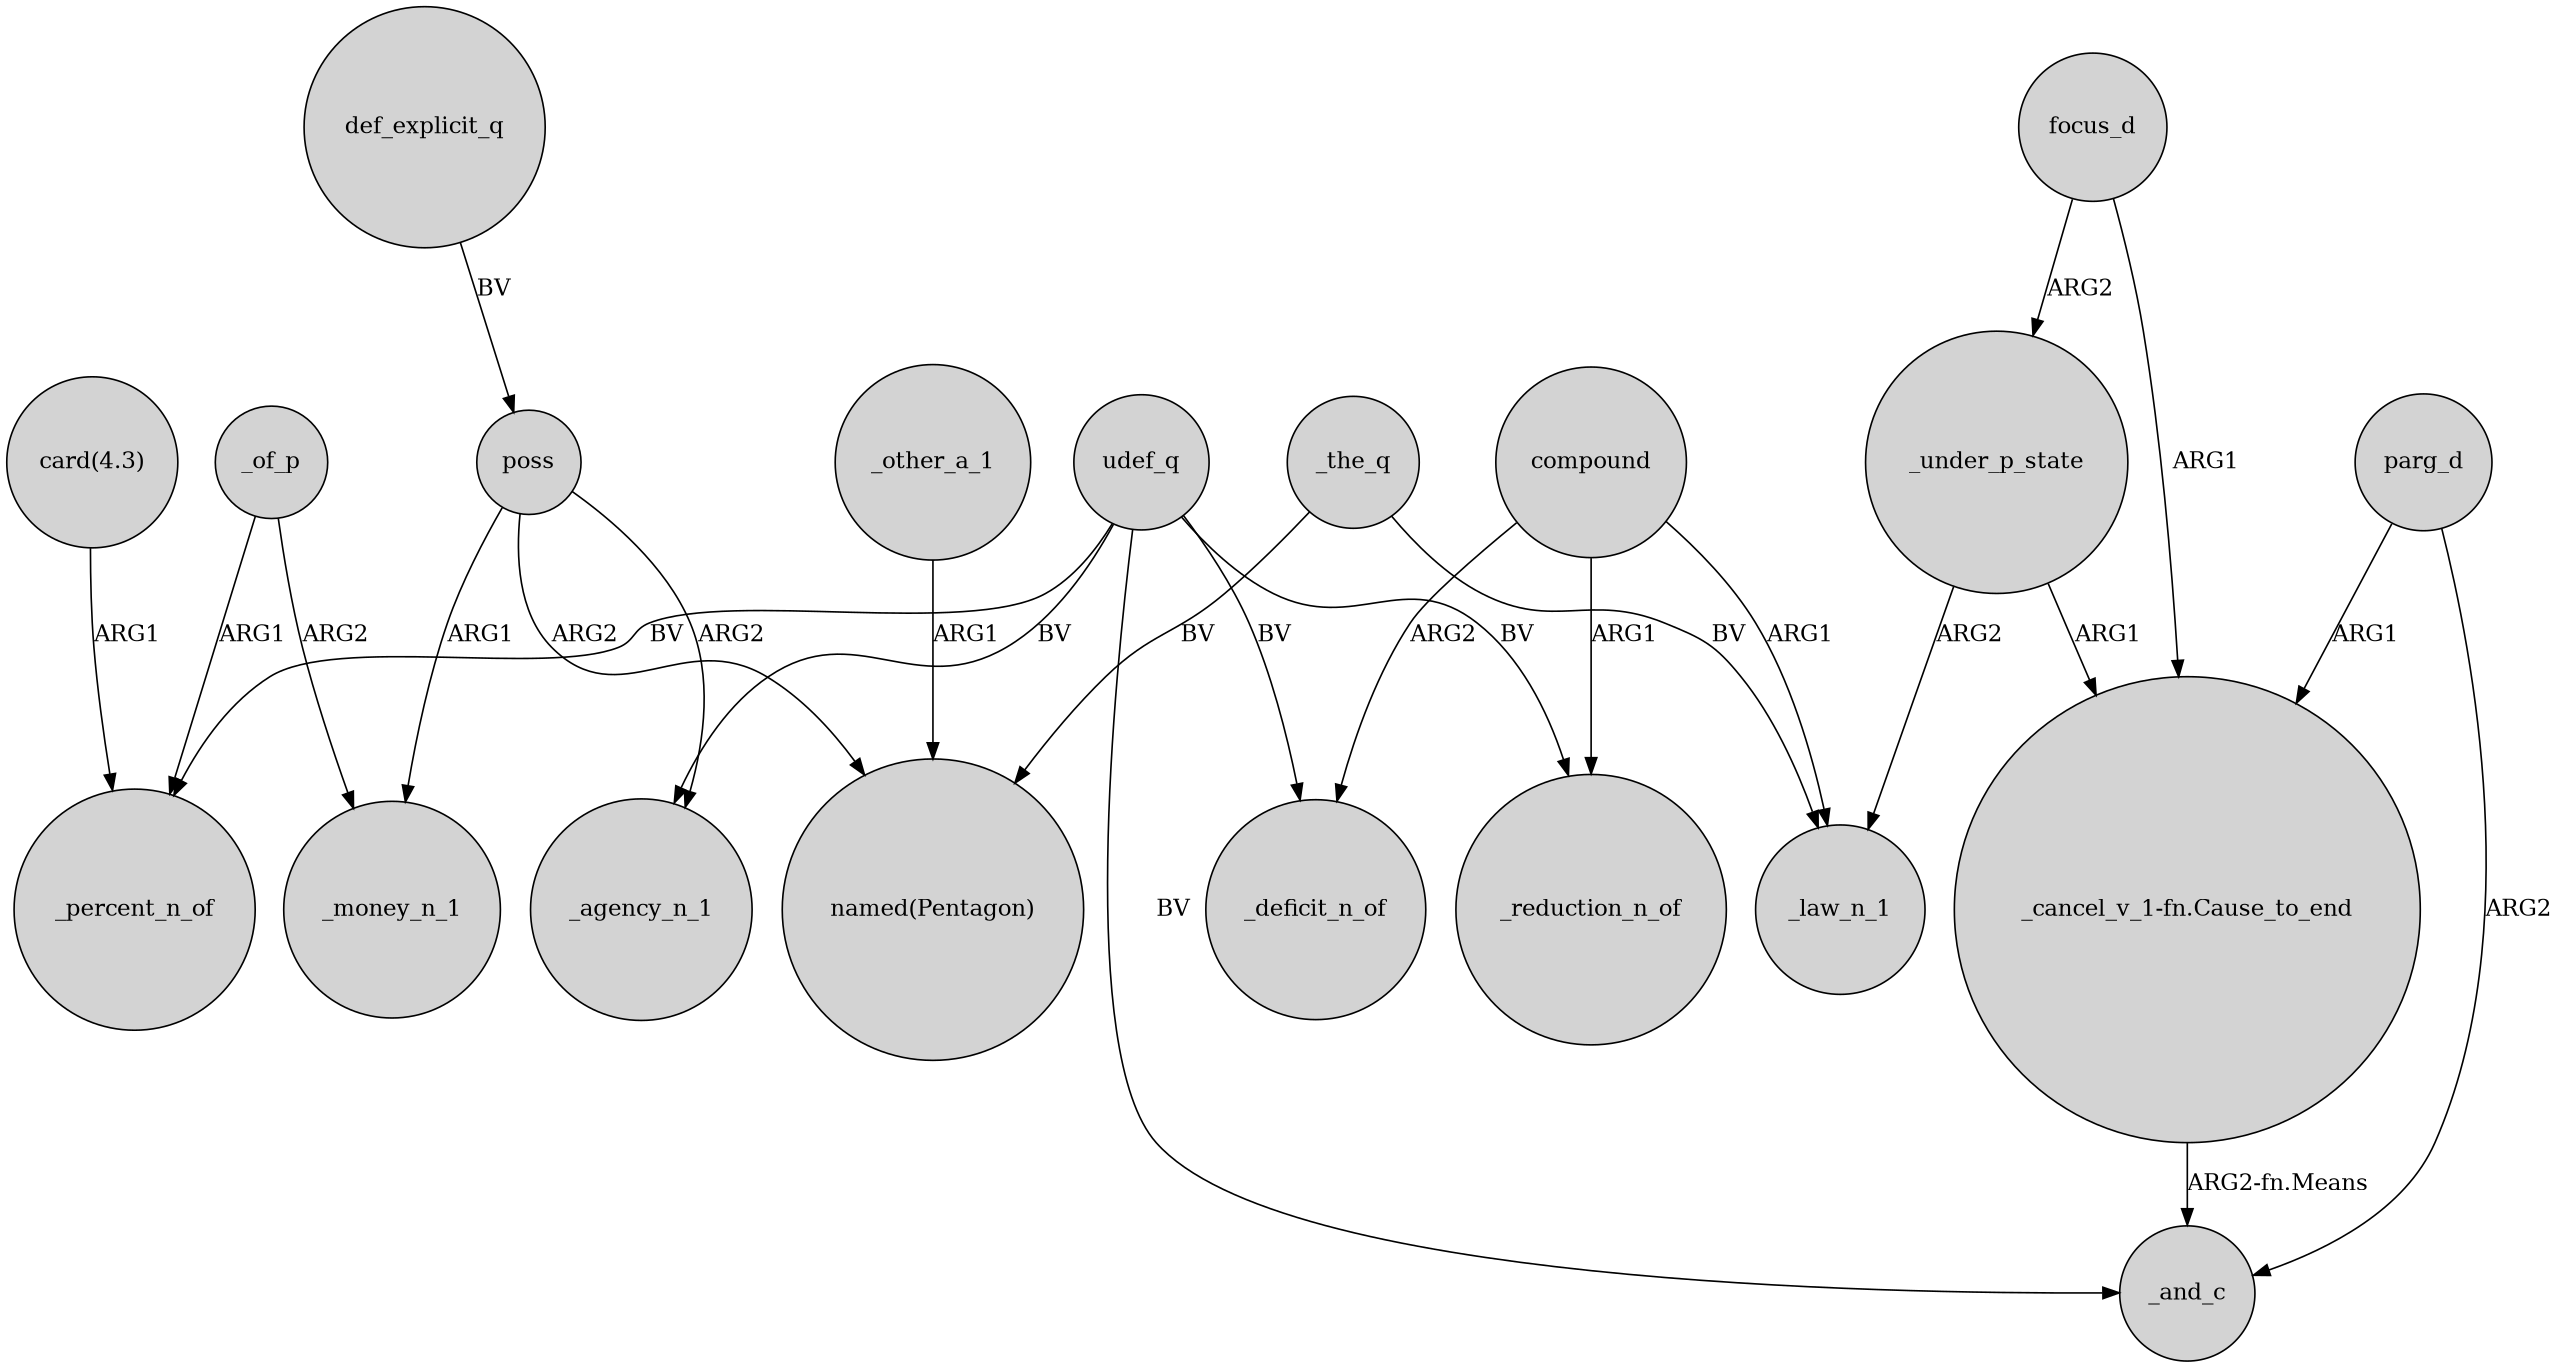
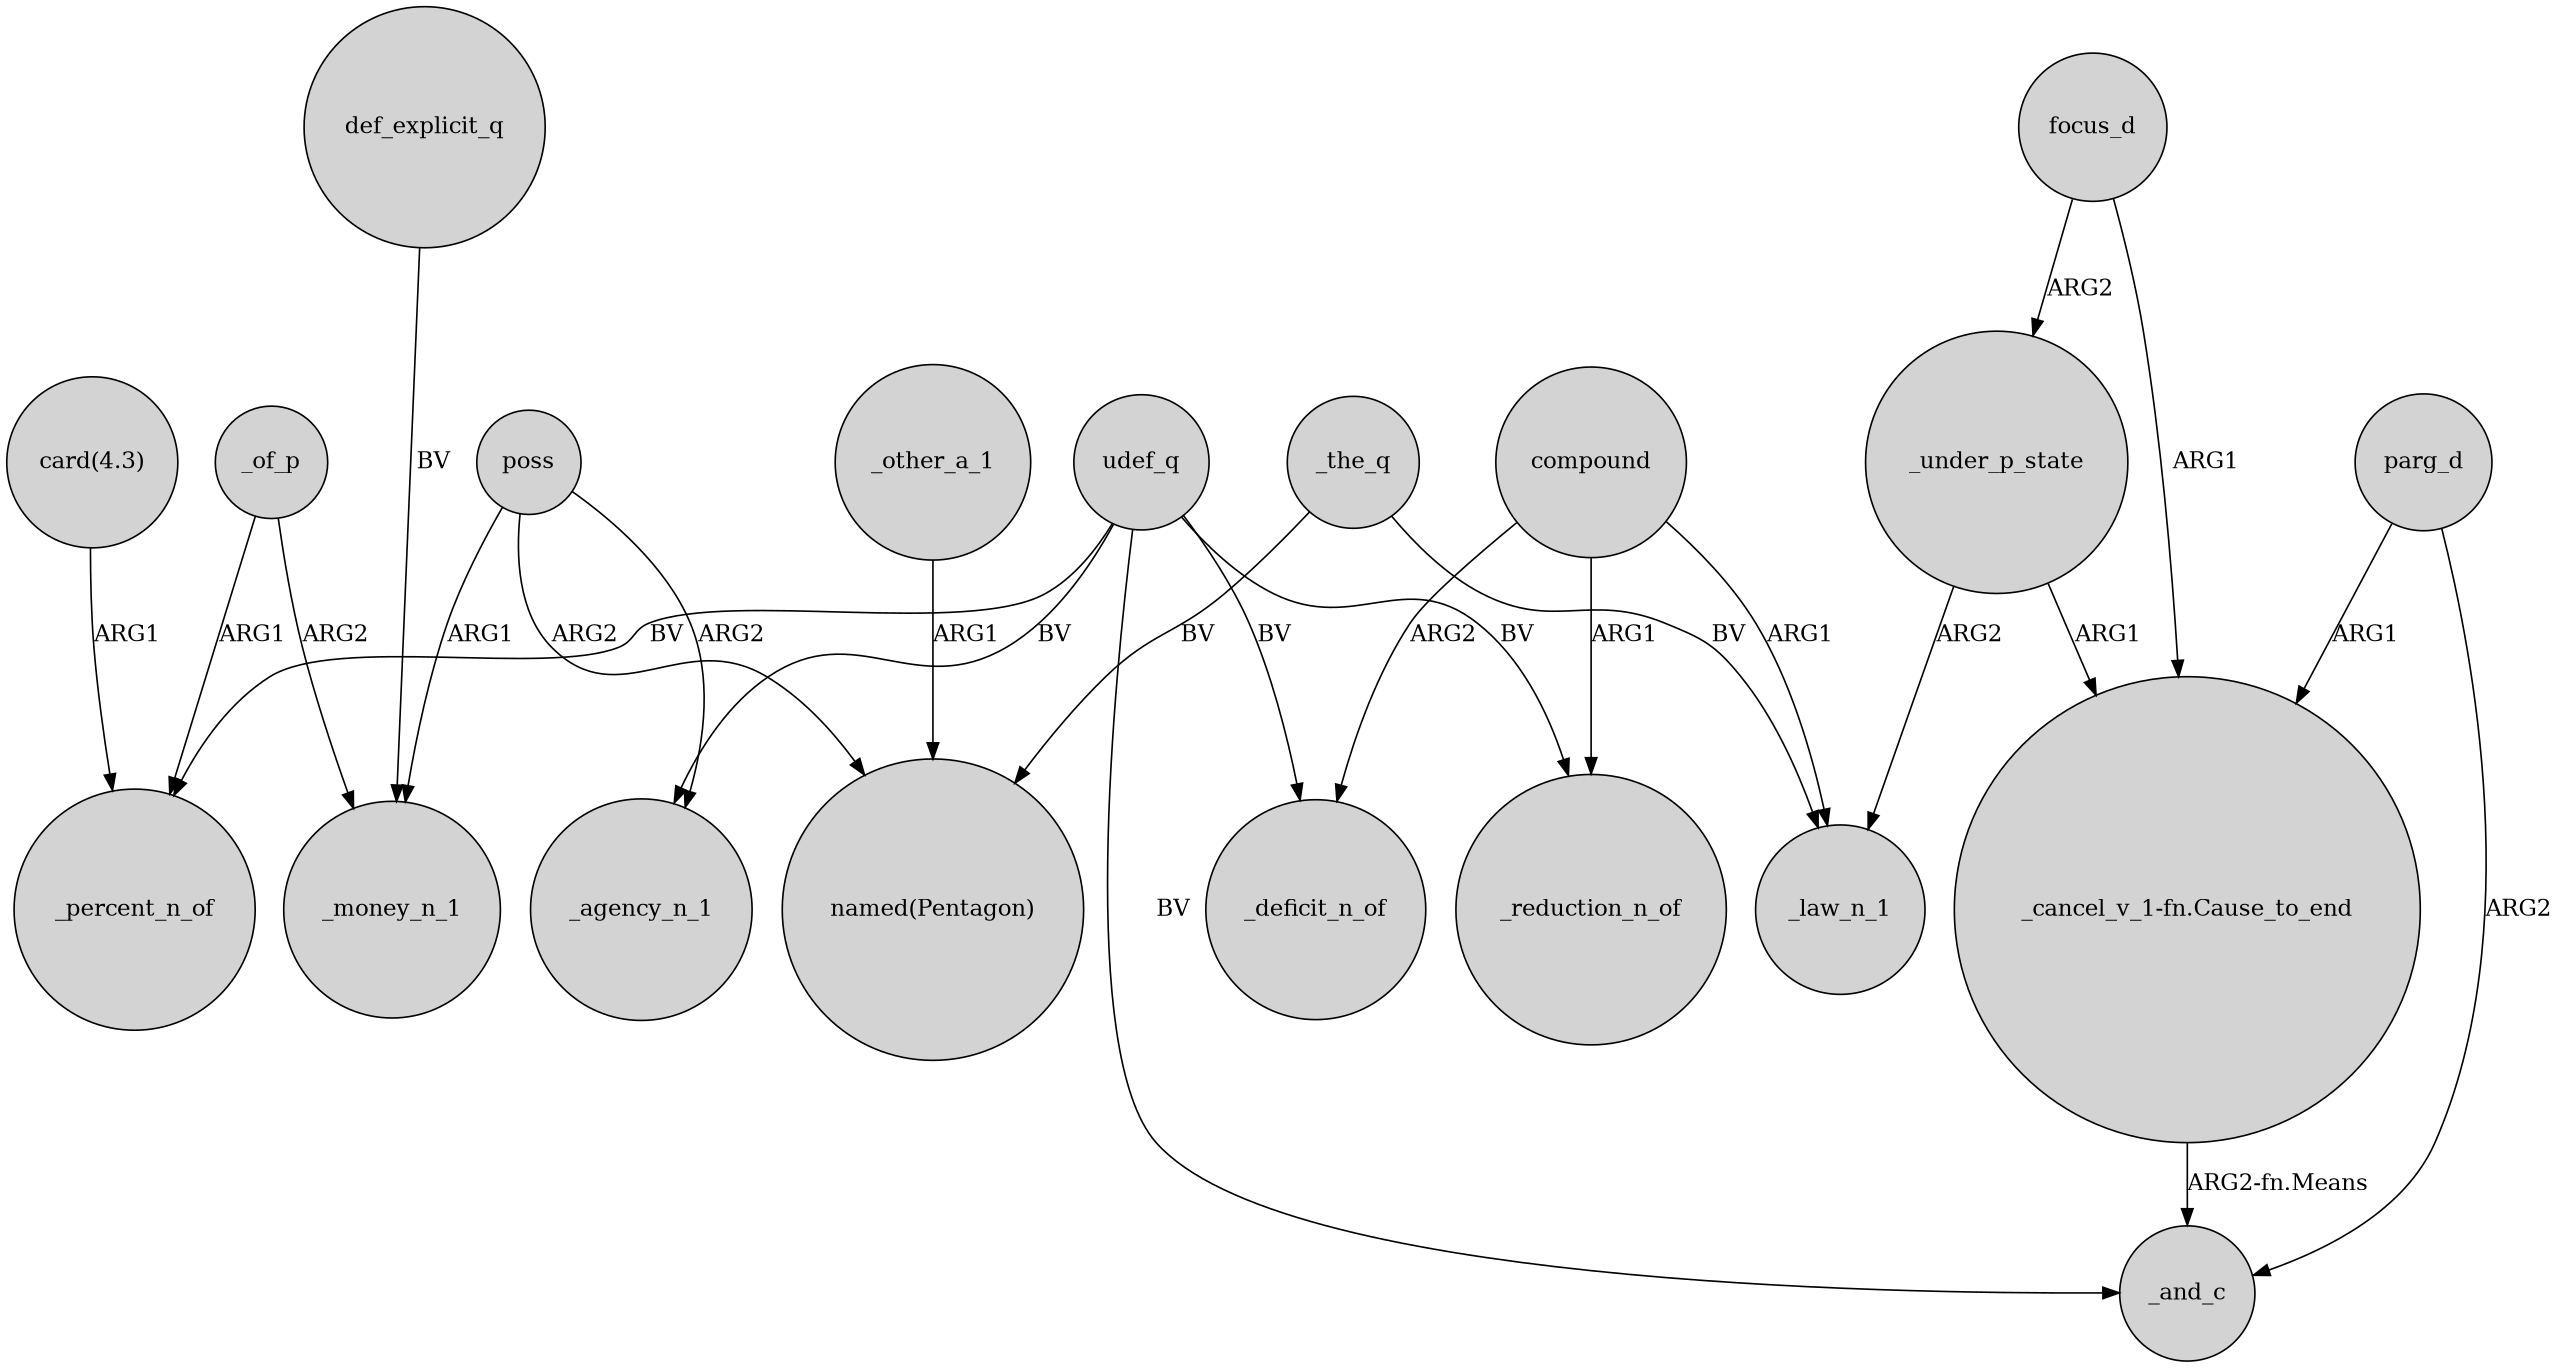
edge "def_explicit_q" -> "poss": now "def_explicit_q" -> "_money_n_1"
